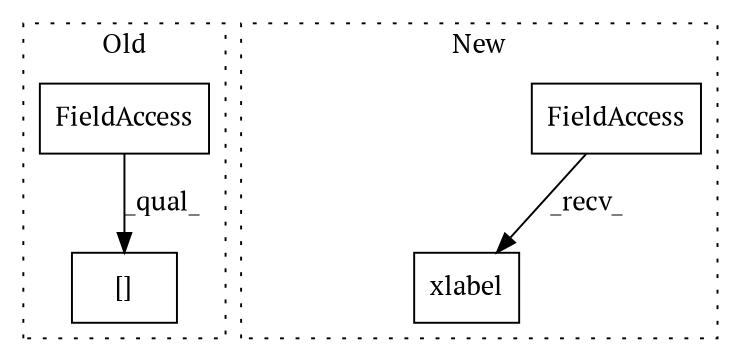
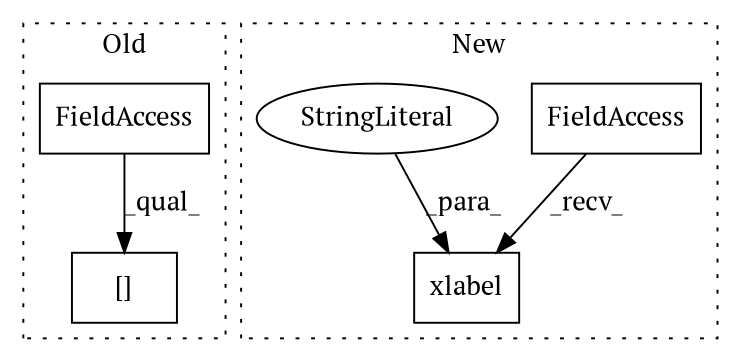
node "StringLiteral": added
